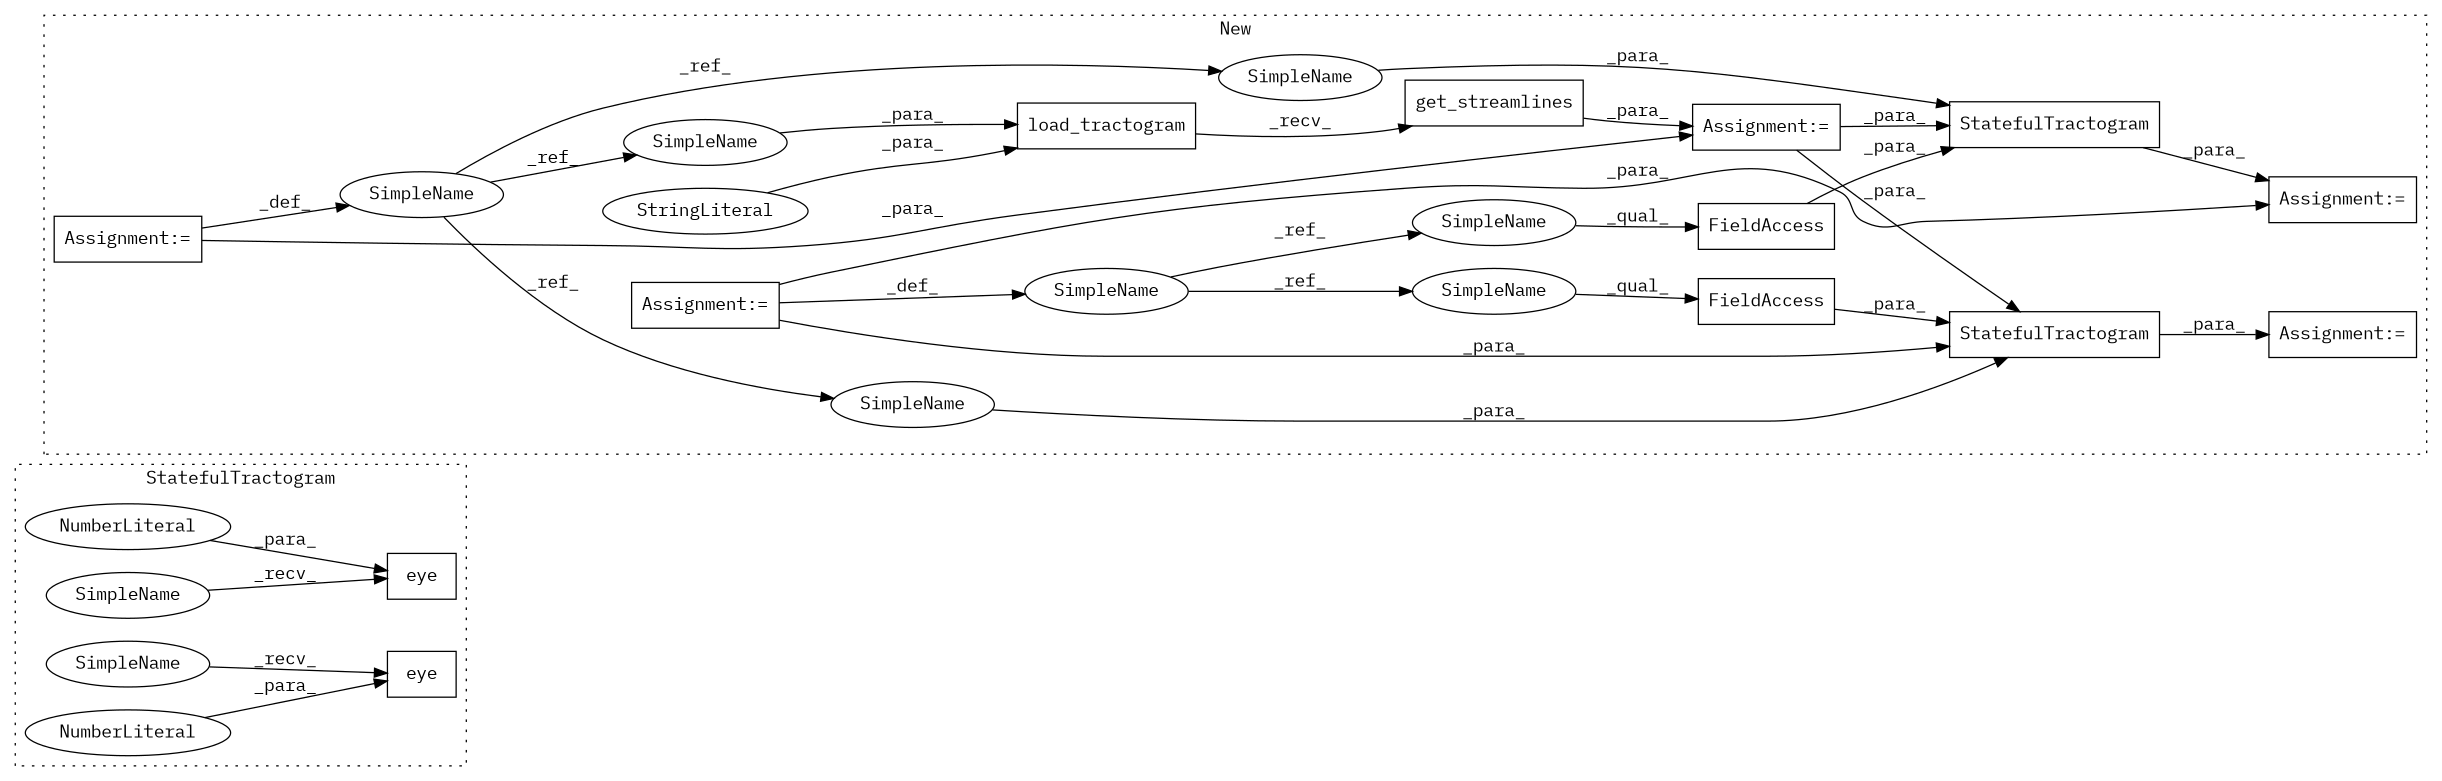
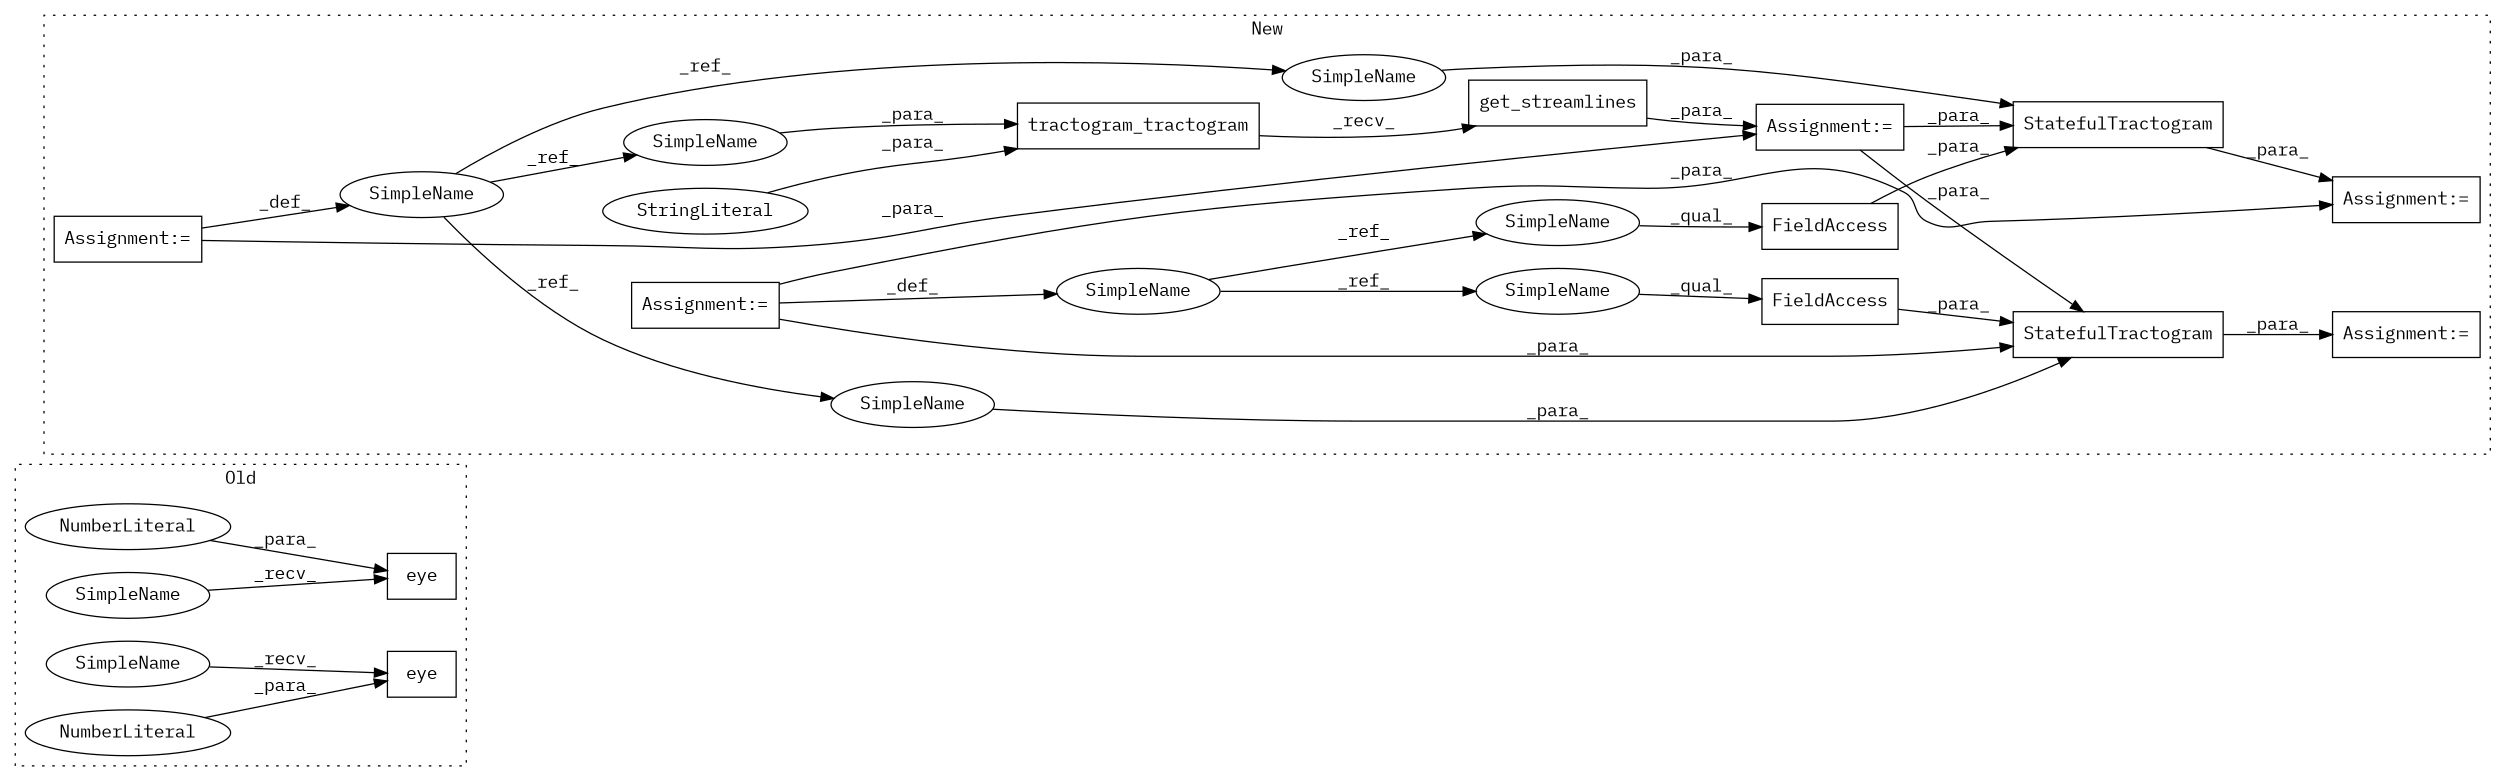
node "load_tractogram": label "load_tractogram" -> "tractogram_tractogram"
cluster "StatefulTractogram": label "StatefulTractogram" -> "Old"
